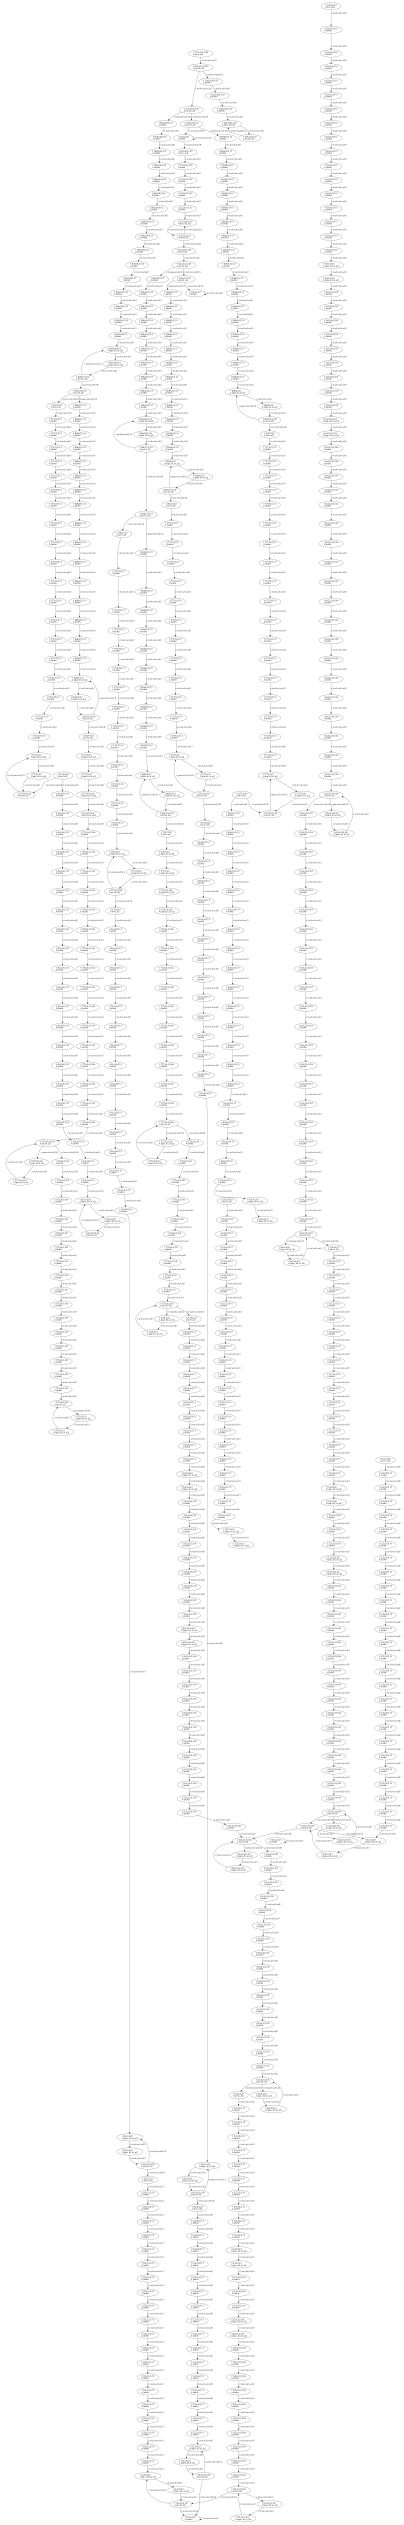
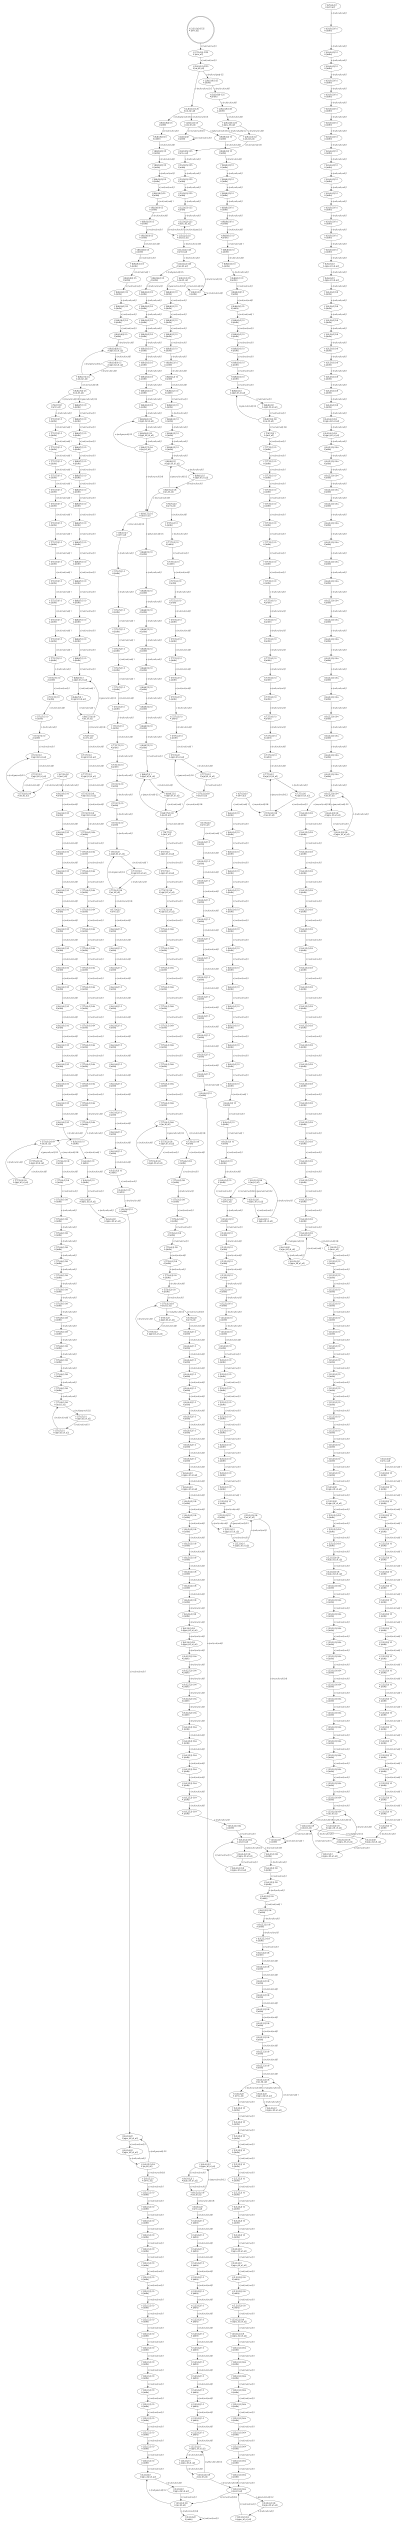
node "Y (2,6,0,0,0) 0.125 A (amr_a2)": added
edge "Y (2,8,0,0,0) 1 A (aidle)" -> "Y (2,8,0,0,5) 0.25 A (amu_a2)": now "Y (2,8,0,0,5) 0.2 A (as_b3_a2)" -> "Y (2,8,0,0,5) 0.25 A (amu_a2)"
edge "Y (2,8,0,0,2) 0.25 A (as_b2_a2)" -> "Y (2,8,0,0,2) 0.5 A (as_b1_a2)": now "Y (2,8,0,0,2) 0.25 A (as_b2_a2)" -> "Y (2,8,0,0,2) 1 A (aidle)"
edge "Y (8,8,7,0,2) 0.8 A (as_b1_a2)" -> "Y (7,8,7,0,2) 1 A (aml_a2)": now "Y (8,8,7,0,2) 0.8 A (as_b1_a2)" -> "Y (8,8,0,7,2) 0.5 A (as_b1_a2)"
edge "Y (7,7,6,0,2) 0.8 A (as_b1_a2)" -> "Y (6,7,6,0,2) 1 A (aml_a2)": now "Y (7,7,6,0,2) 0.8 A (as_b1_a2)" -> "Y (8,8,7,7,2) 0.8 A (as_b1_a2)"
node "Y (6,6,3,0,0) 0.8 A (as_b1_a2)": added
node "Y (6,6,0,3,0) 0.8 A (as_b2_a2)": removed
node "Y (3,3,0,0,0) 0.8 A (as_b1_a2)": added
edge "Y (3,3,0,0,0) 0.8 A (as_b2_a2)" -> "Y (6,6,3,3,2) 0.64 A (as_b1_a2)": now "Y (3,3,0,0,0) 0.8 A (as_b2_a2)" -> "Y (3,3,0,0,0) 1 A (aidle)"
edge "Y (3,3,0,0,2) 0.8 A (as_b1_a2)" -> "Y (3,3,0,0,2) 1 A (aidle)": now "Y (3,3,0,0,2) 0.8 A (as_b1_a2)" -> "Y (3,3,0,0,2) 0.64 A (as_b1_a2)"
